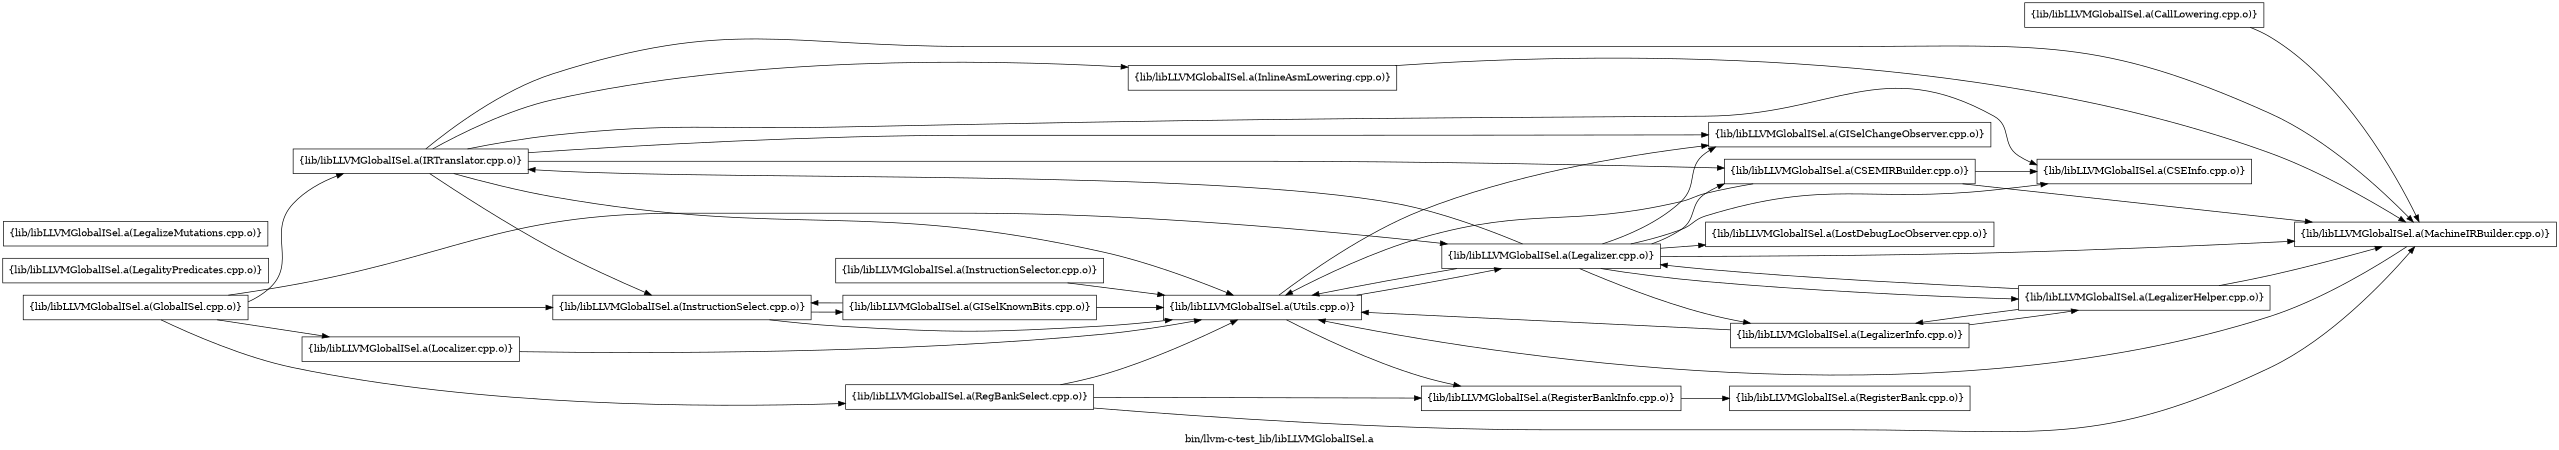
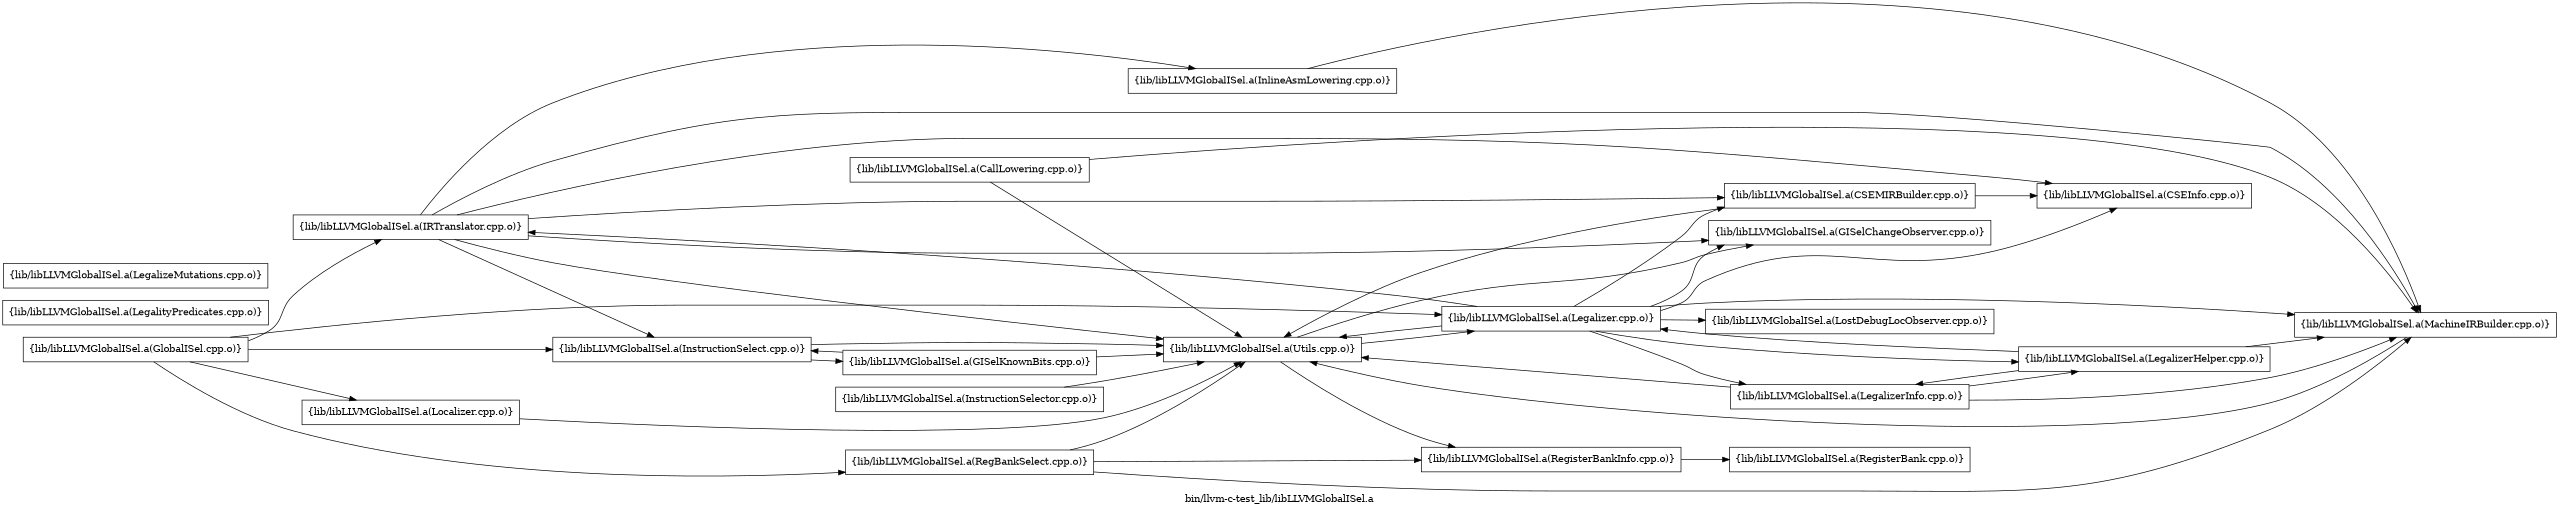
edge "{lib/libLLVMGlobalISel.a(CSEMIRBuilder.cpp.o)}" -> "{lib/libLLVMGlobalISel.a(MachineIRBuilder.cpp.o)}": now "{lib/libLLVMGlobalISel.a(LegalizerInfo.cpp.o)}" -> "{lib/libLLVMGlobalISel.a(MachineIRBuilder.cpp.o)}"
edge "{lib/libLLVMGlobalISel.a(CallLowering.cpp.o)}" -> "{lib/libLLVMGlobalISel.a(Utils.cpp.o)}": added
